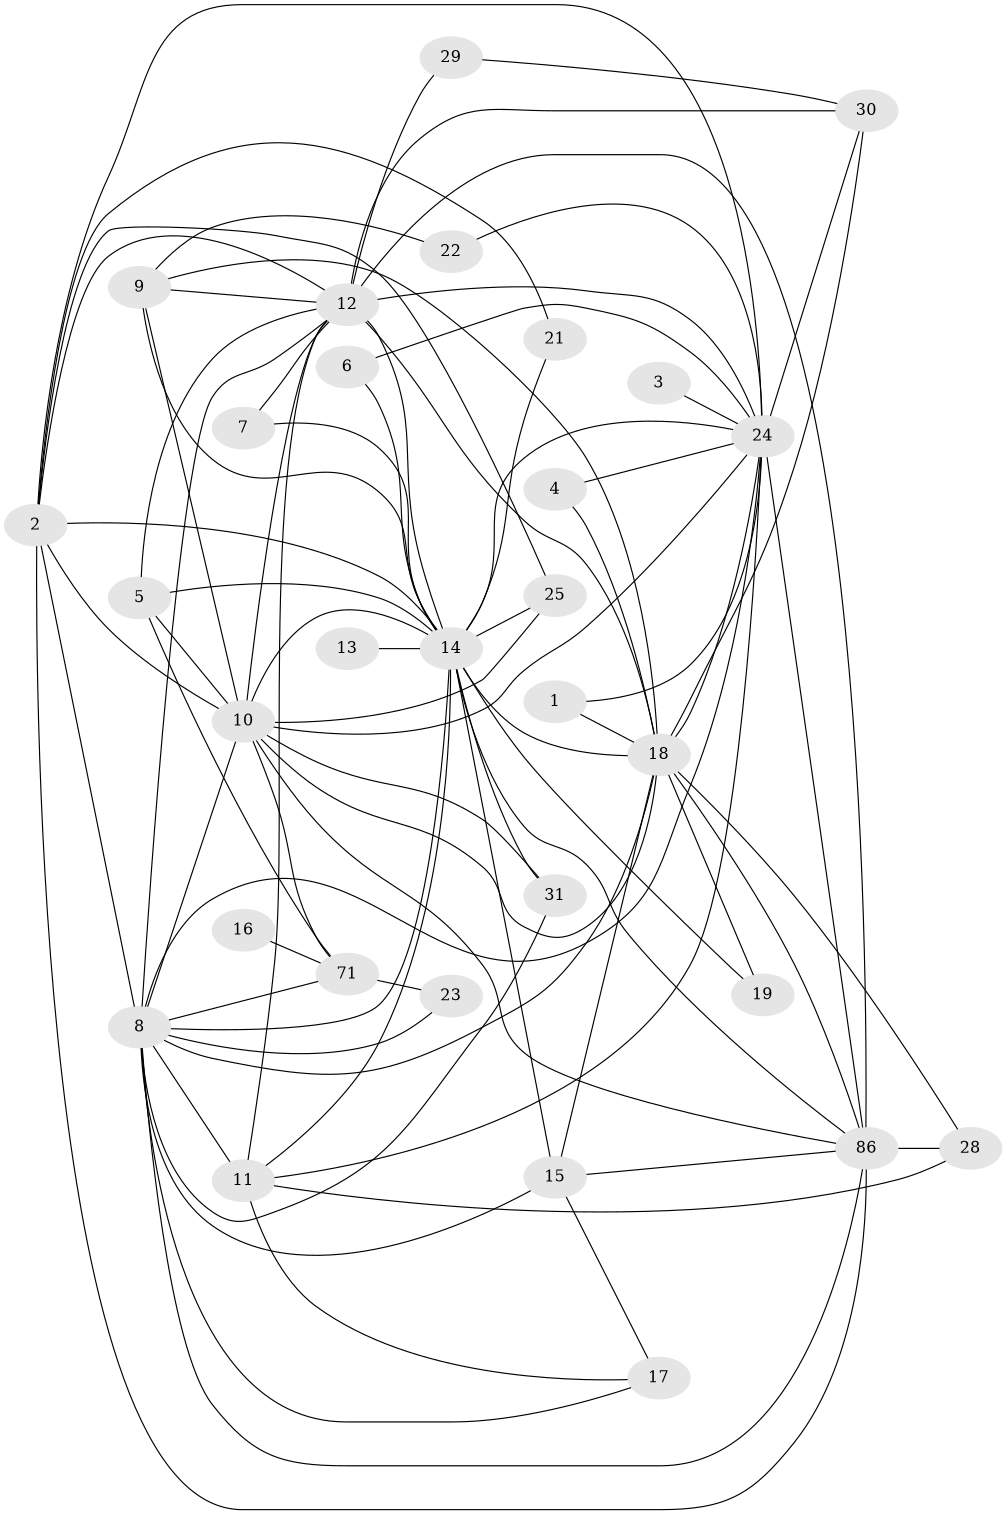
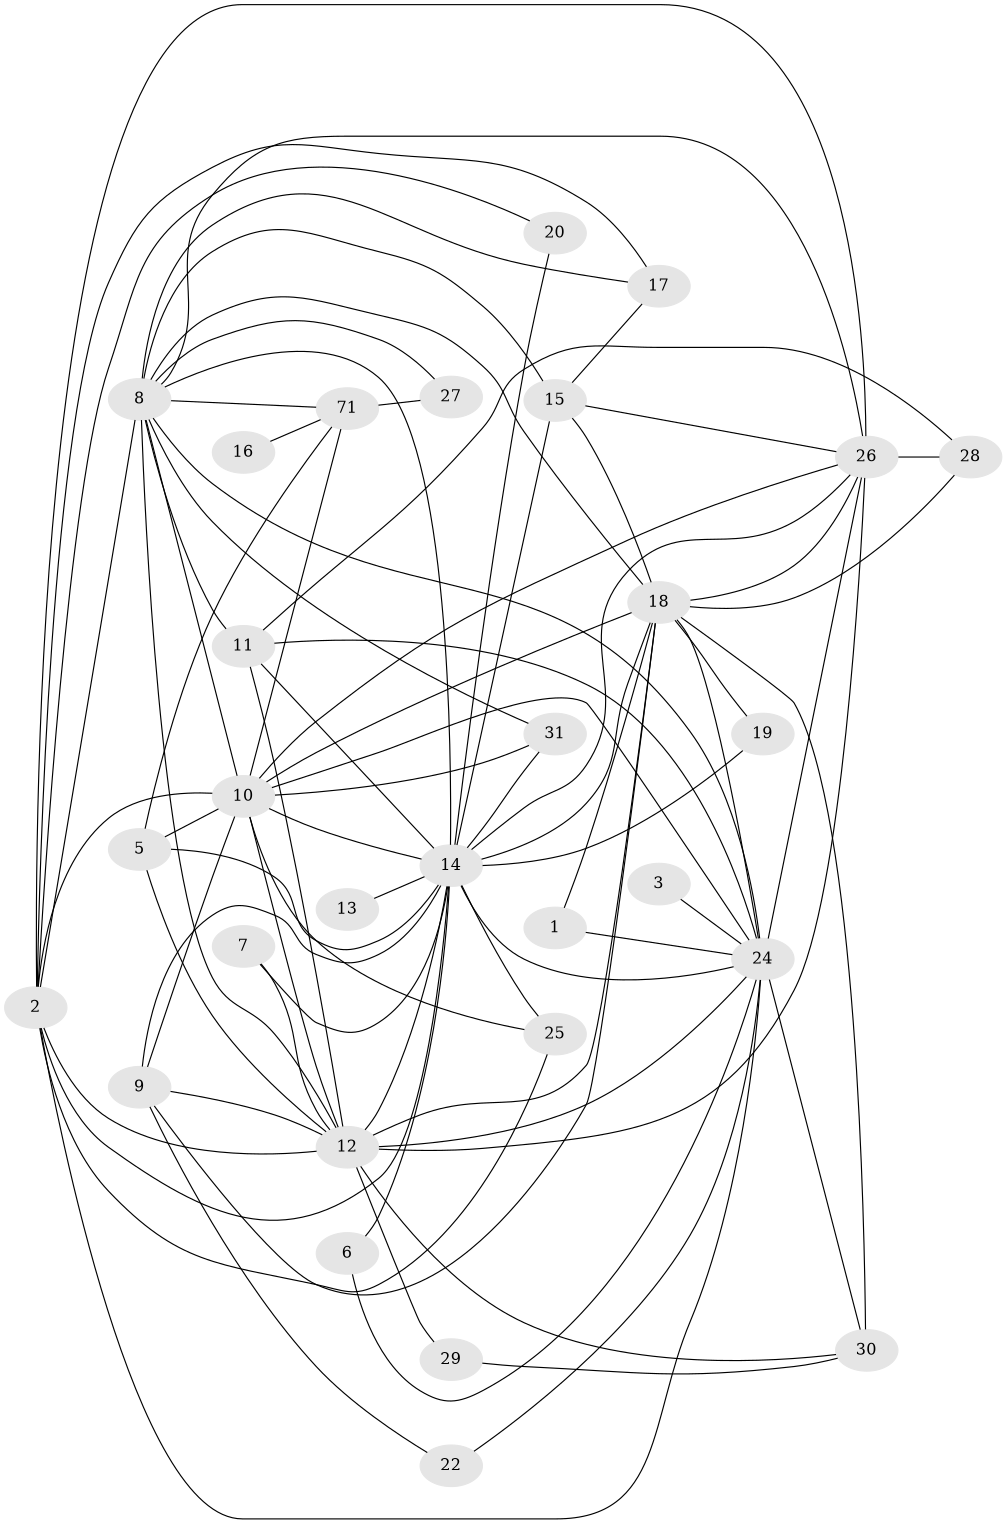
node "21": label "21" -> "20"
node "4": removed
node "23": label "23" -> "27"
node "86": label "86" -> "26"
edge "11" -- "17": now "2" -- "17"
